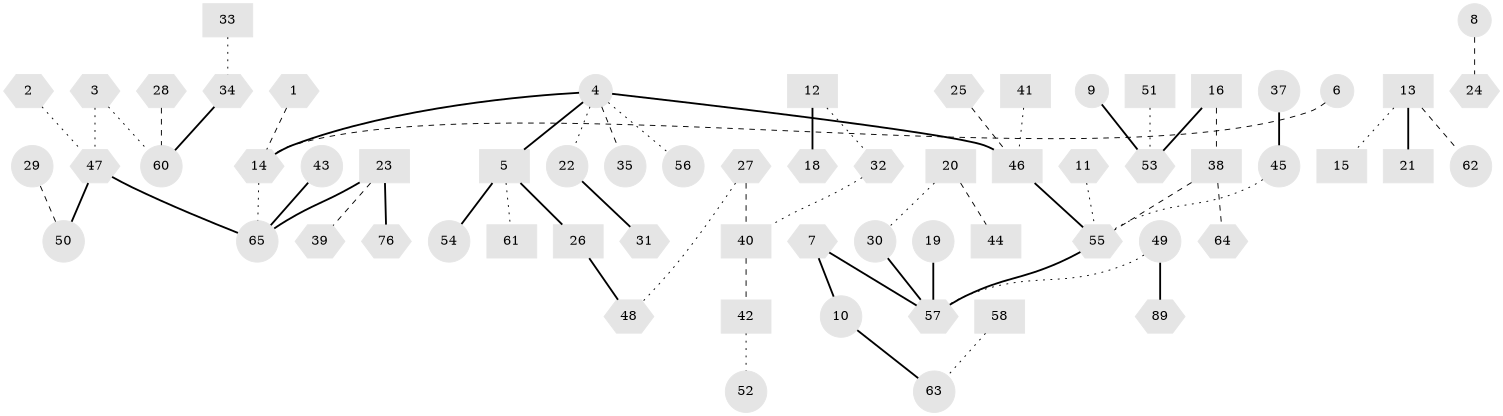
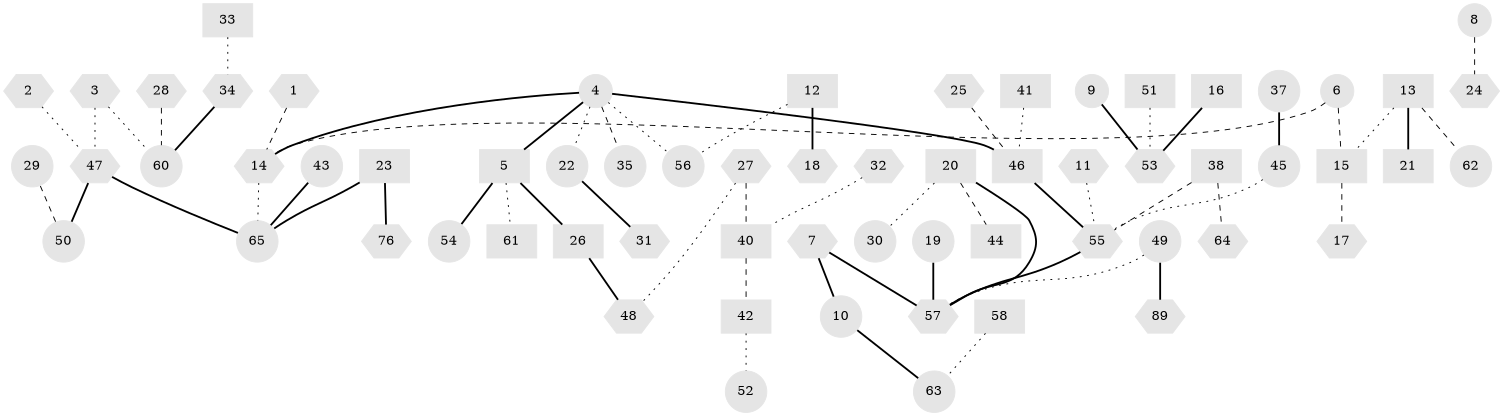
edge "16" -- "38": removed
edge "6" -- "15": added
edge "12" -- "32": now "12" -- "56"
node "39": removed
node "17": added
edge "30" -- "57": now "20" -- "57"
